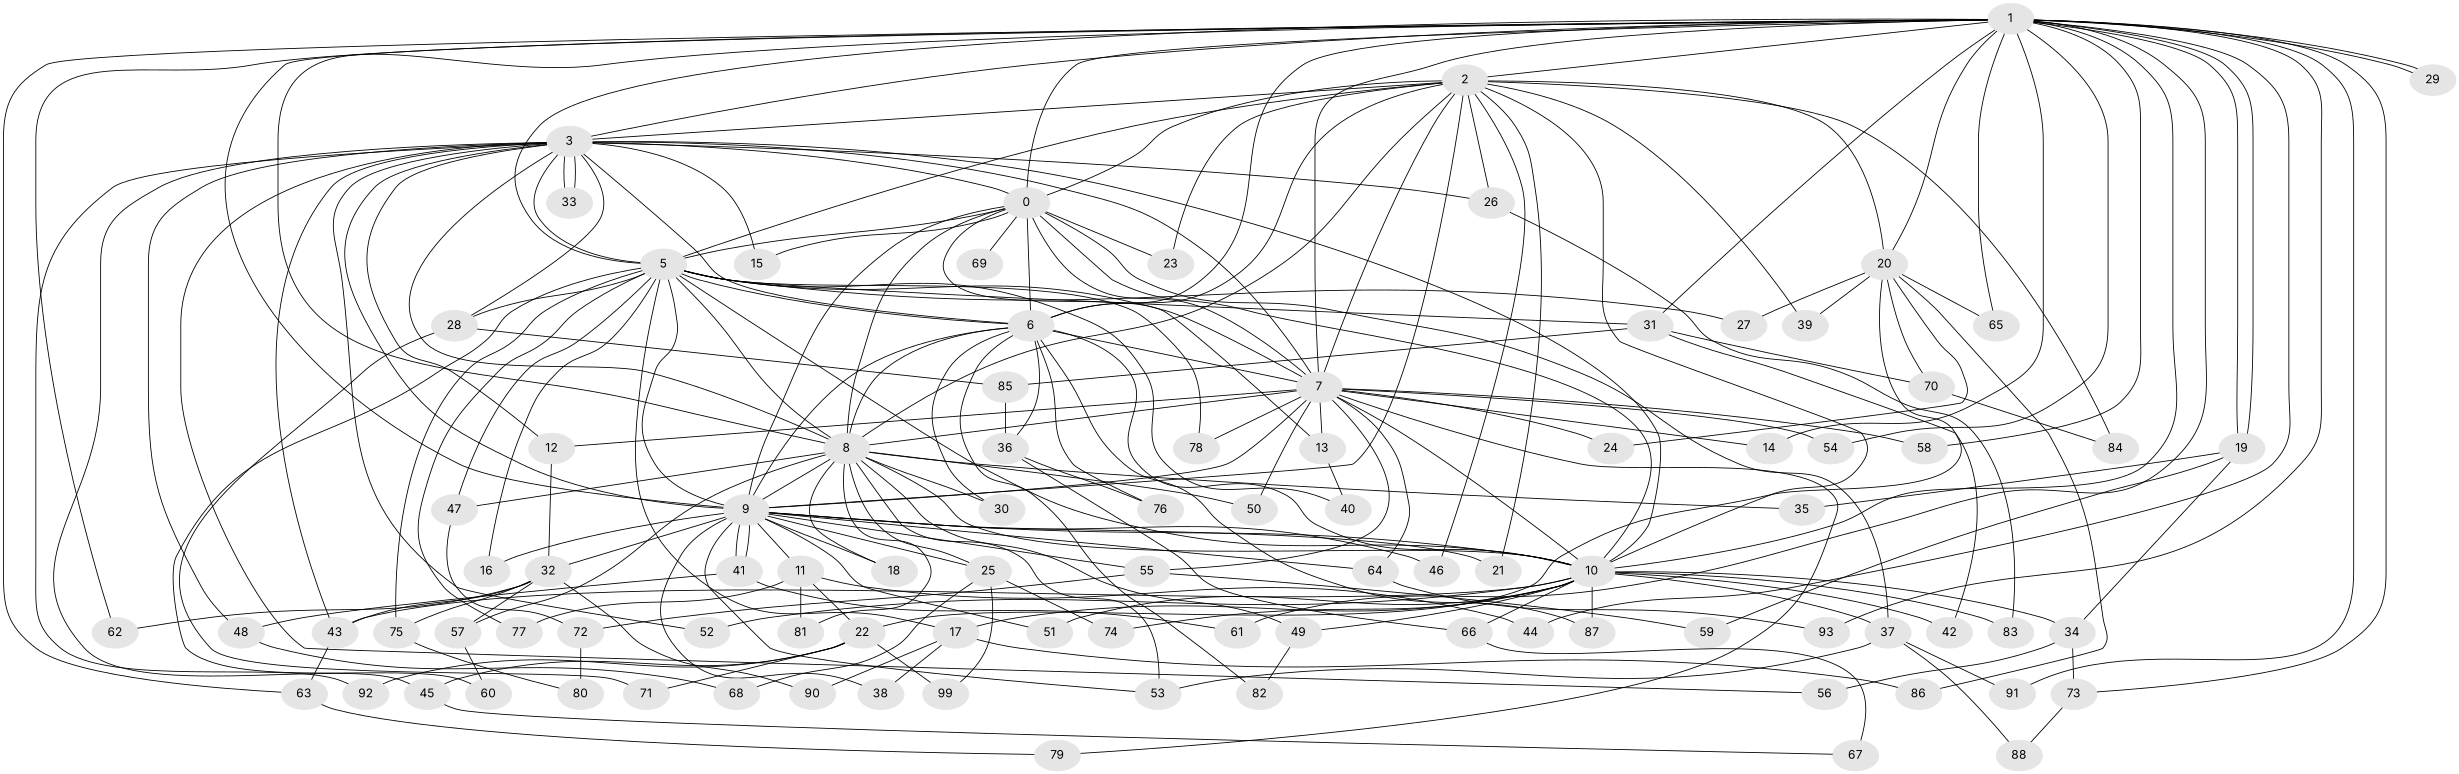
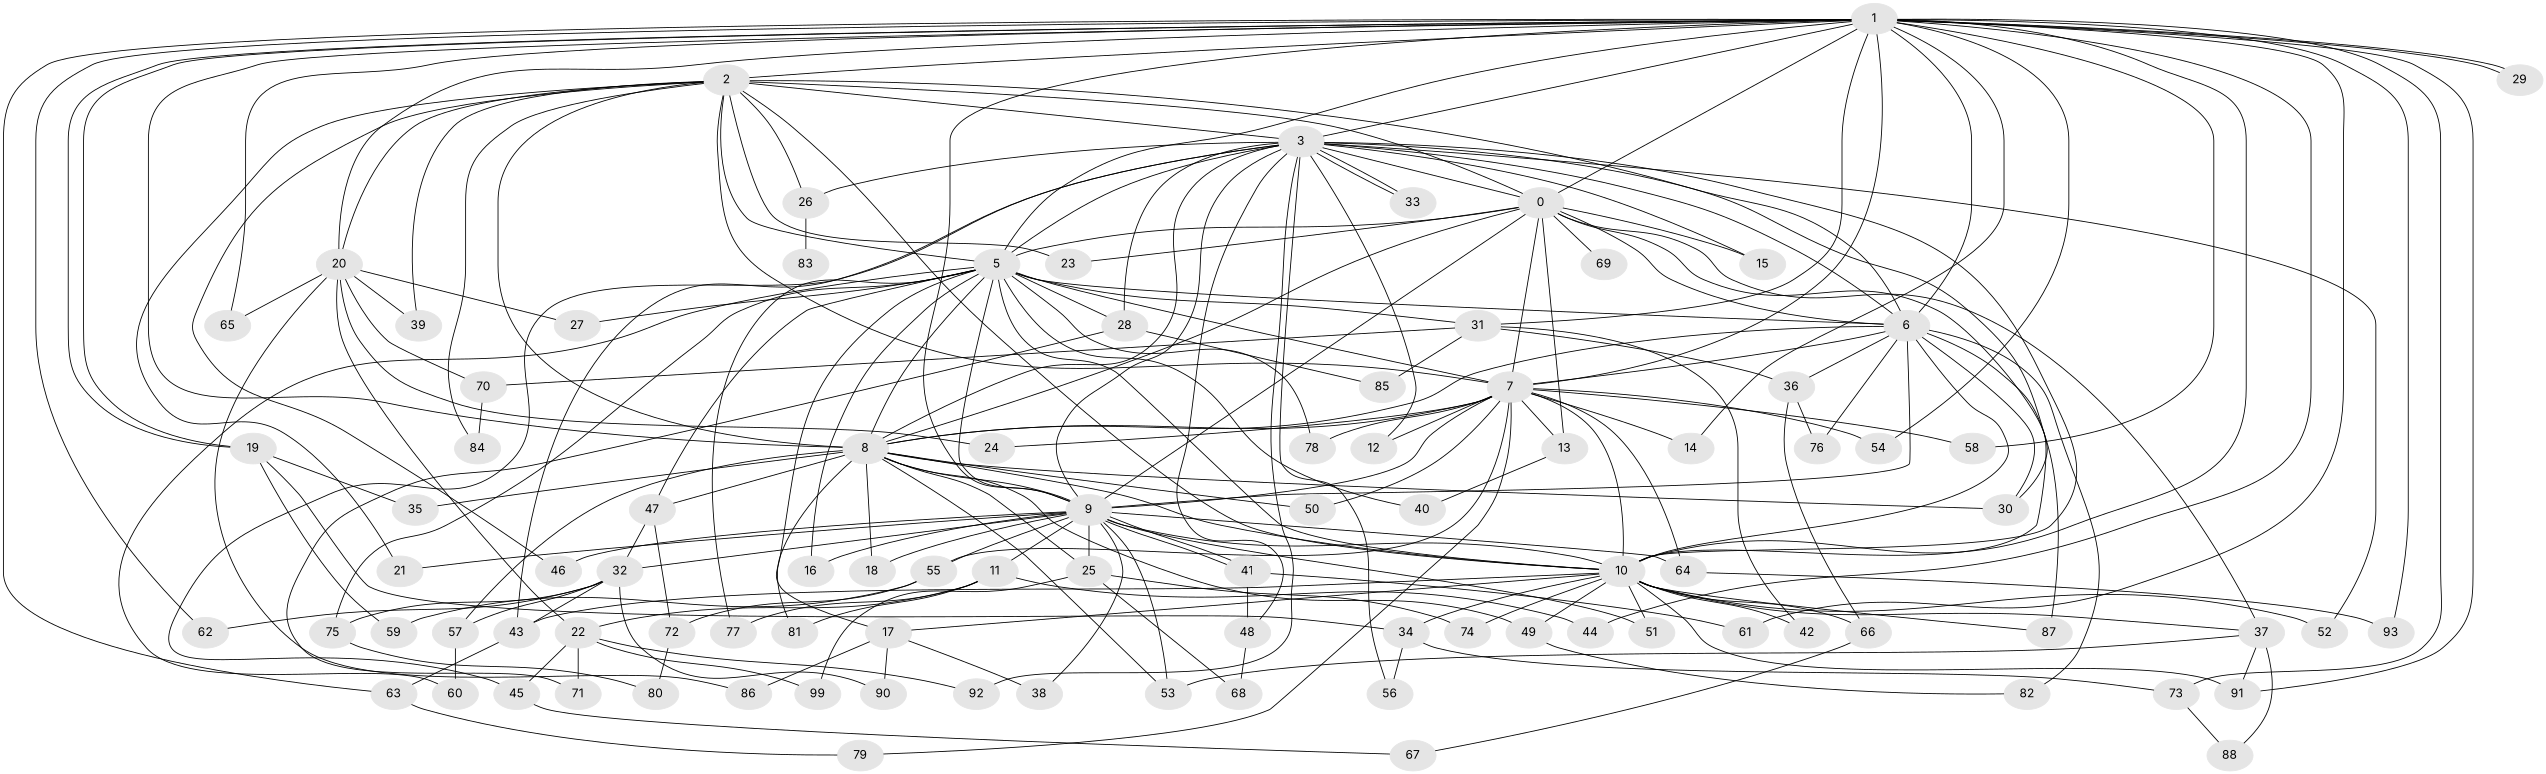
edge "3" -- "7": now "3" -- "30"
edge "85" -- "36": now "31" -- "36"
edge "2" -- "9": removed
edge "12" -- "32": now "47" -- "32"
edge "10" -- "83": now "10" -- "91"
